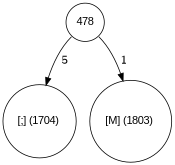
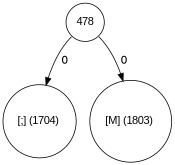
edge "478" -> "[;] (1704)": label " 5" -> " 0"
edge "478" -> "[M] (1803)": label " 1" -> " 0"
